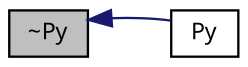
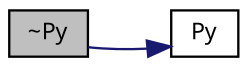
edge "Py" -> "~Py": reversed
